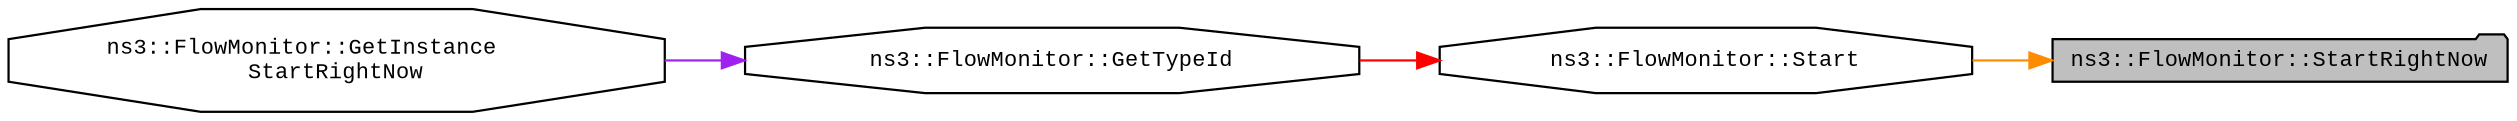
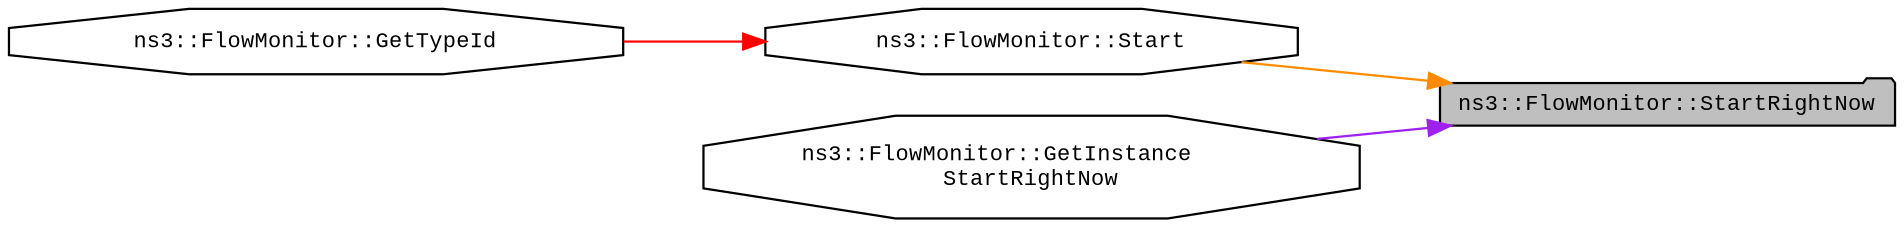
edge "ns3::FlowMonitor::GetInstance StartRightNow" -> "ns3::FlowMonitor::GetTypeId": now "ns3::FlowMonitor::GetInstance StartRightNow" -> "ns3::FlowMonitor::StartRightNow"
